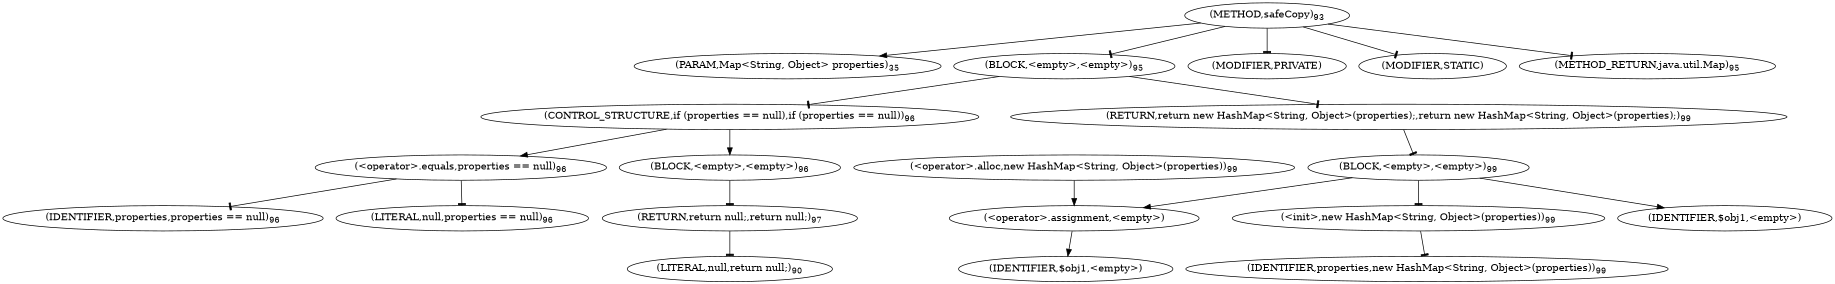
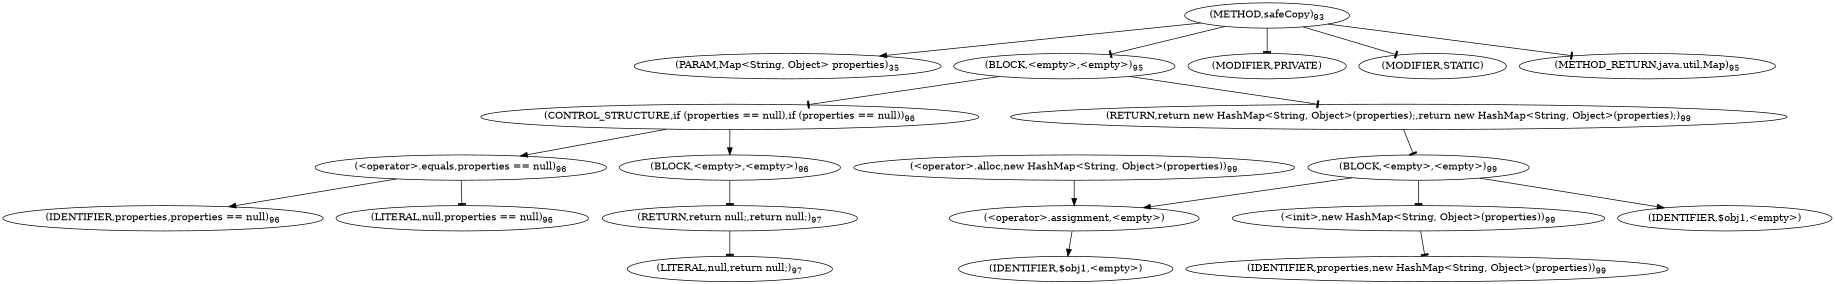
edge "(<operator>.equals,properties == null)" -> "(IDENTIFIER,properties,properties == null)": arrowhead tee -> normal
node "(LITERAL,null,return null;)": text "90" -> "97"
